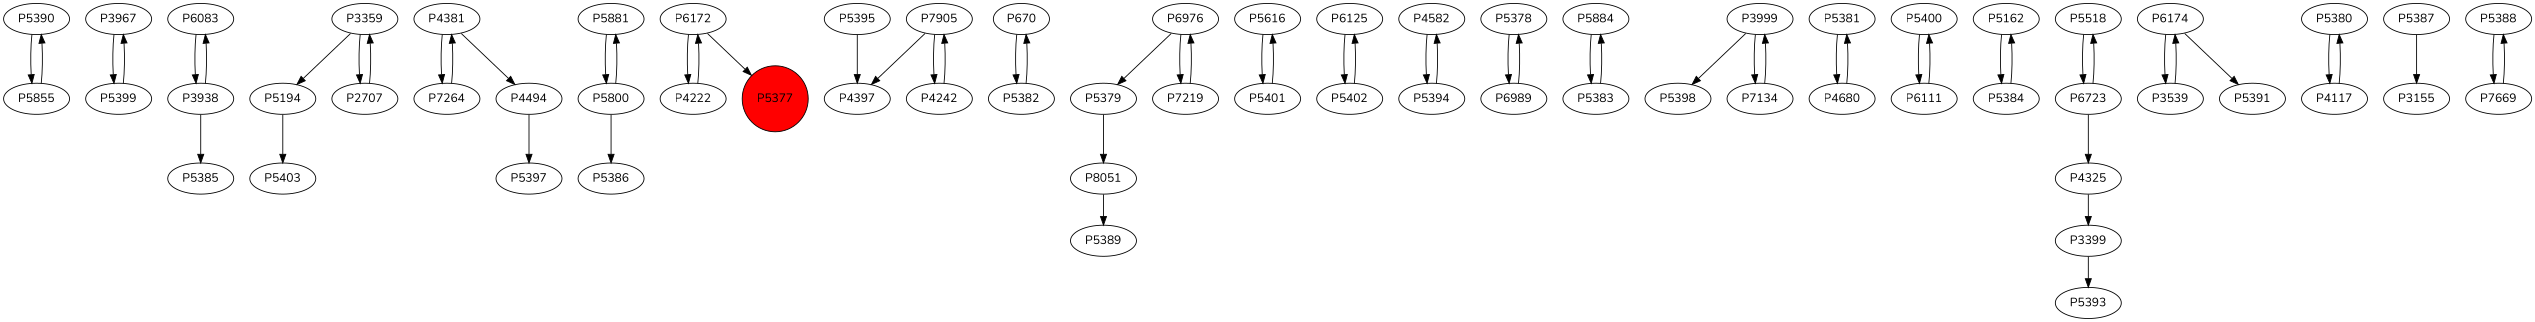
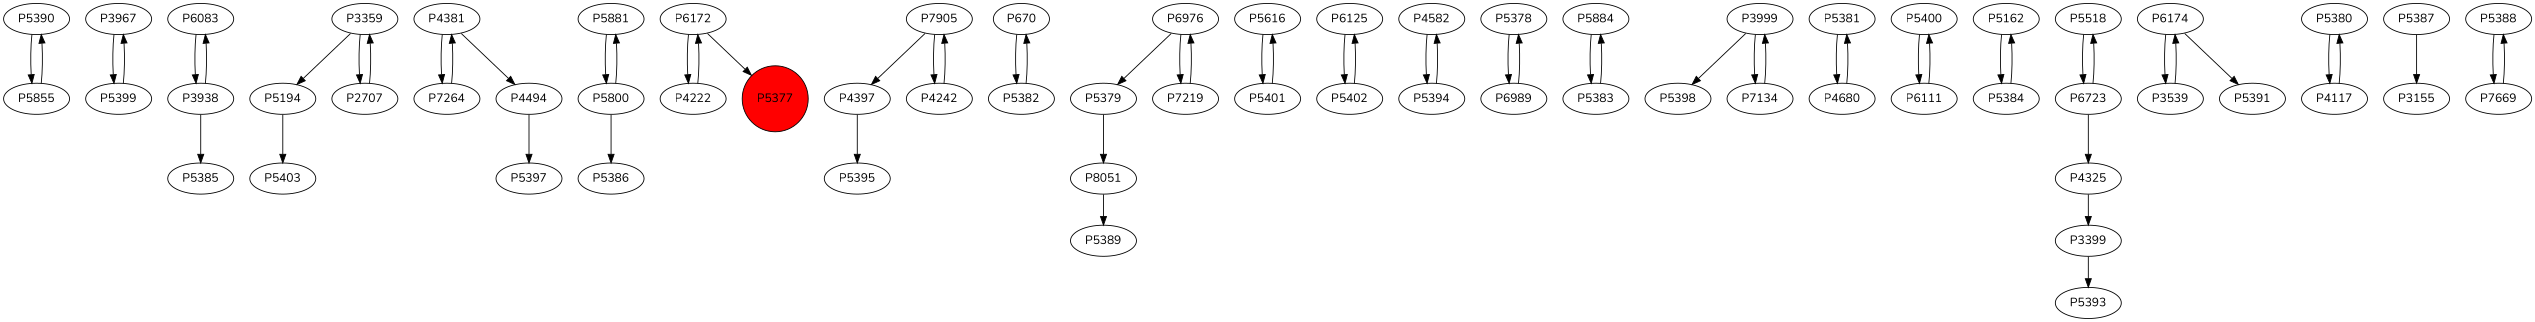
edge "P5395" -> "P4397": reversed
